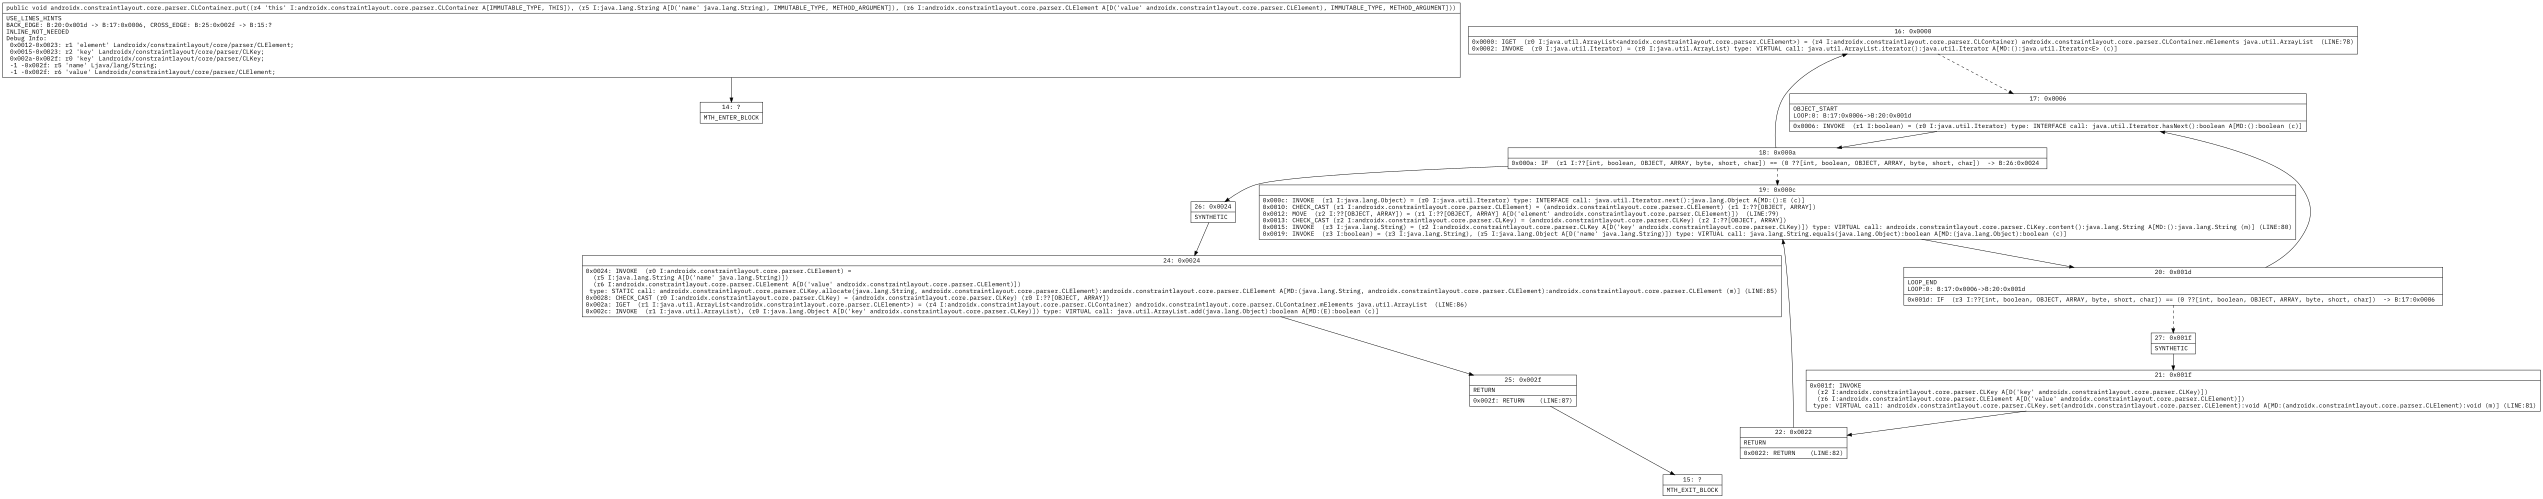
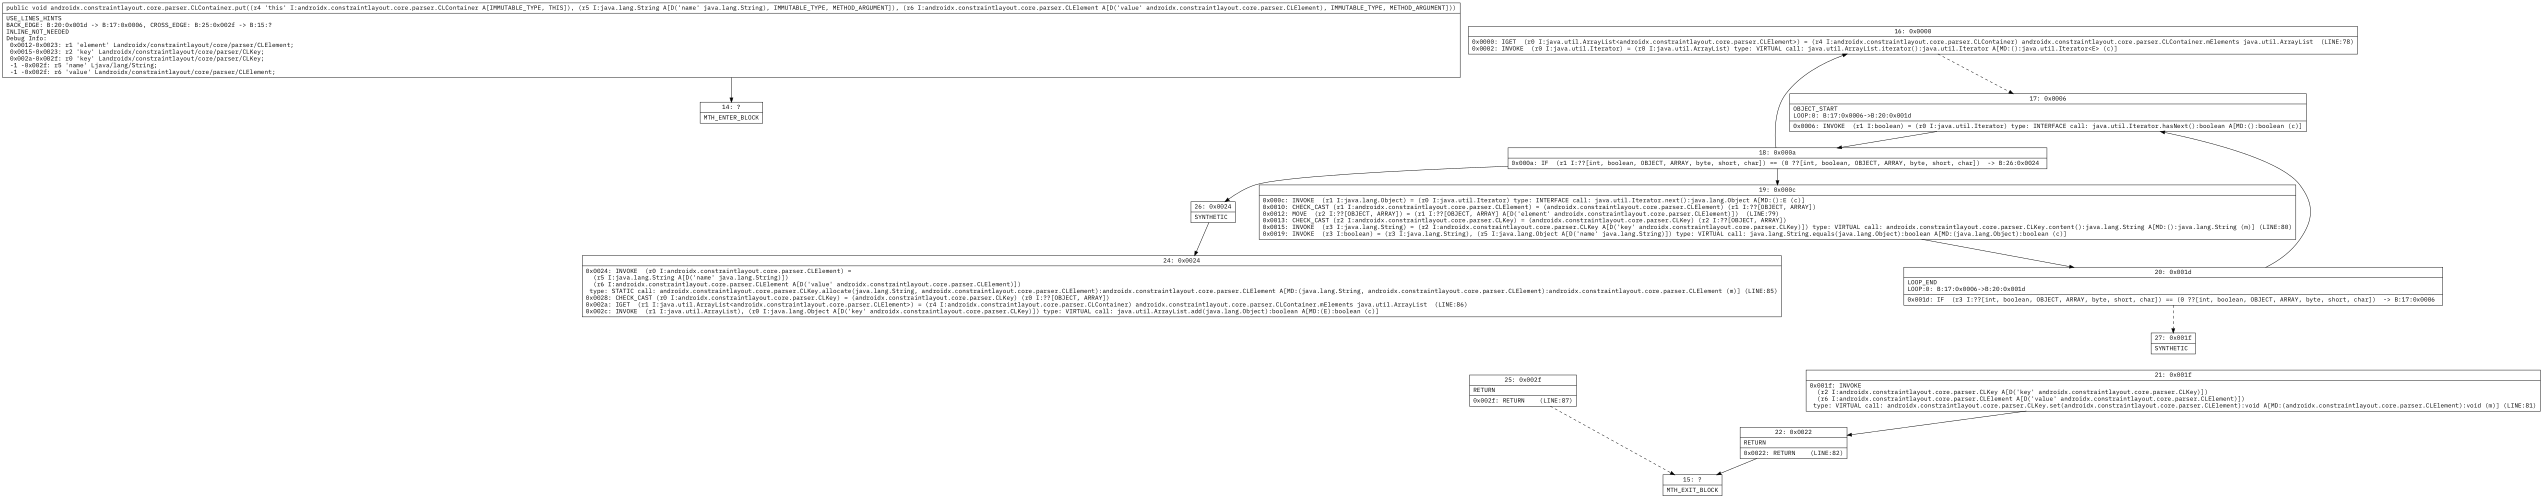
edge "18: 0x000a" -> "19: 0x000c": style dashed -> solid
edge "22: 0x0022" -> "19: 0x000c": now "22: 0x0022" -> "15: ?"
edge "24: 0x0024" -> "25: 0x002f": removed
edge "27: 0x001f" -> "21: 0x001f": removed
edge "25: 0x002f" -> "15: ?": style solid -> dashed
